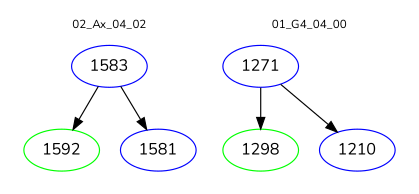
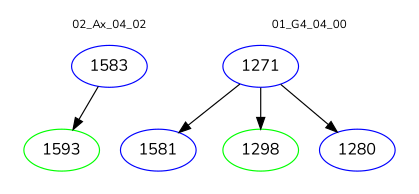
edge "1583" -> "1581": now "1271" -> "1581"
node "1592": label "1592" -> "1593"
node "1210": label "1210" -> "1280"
